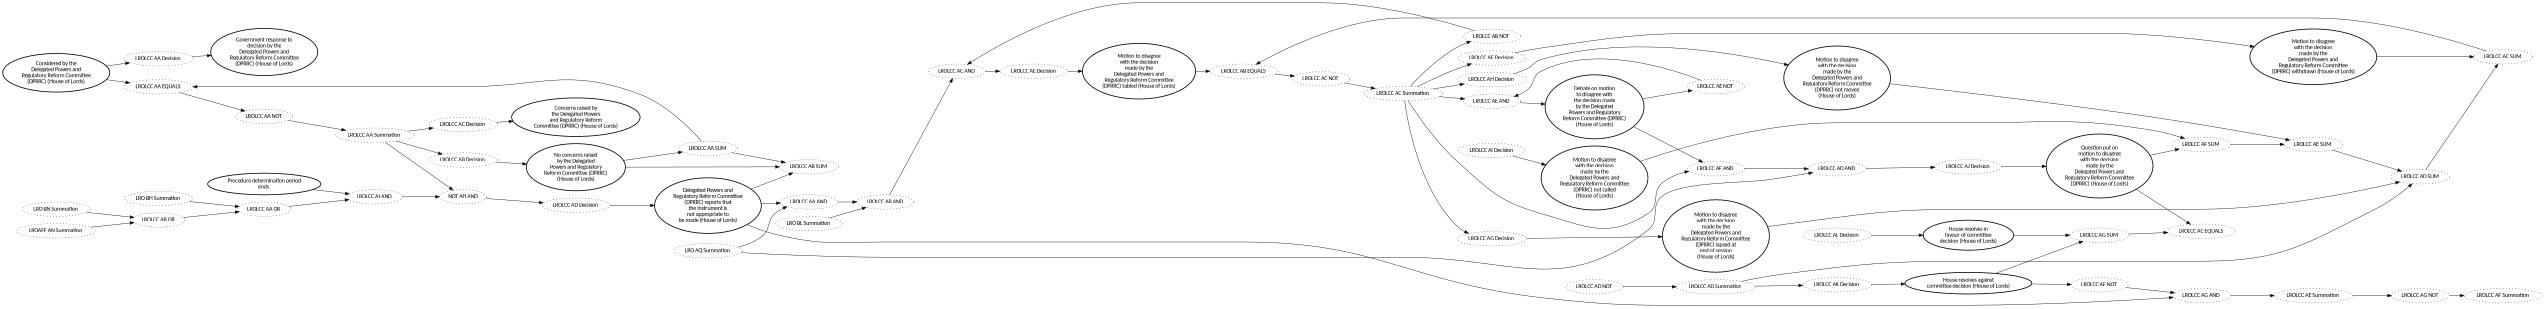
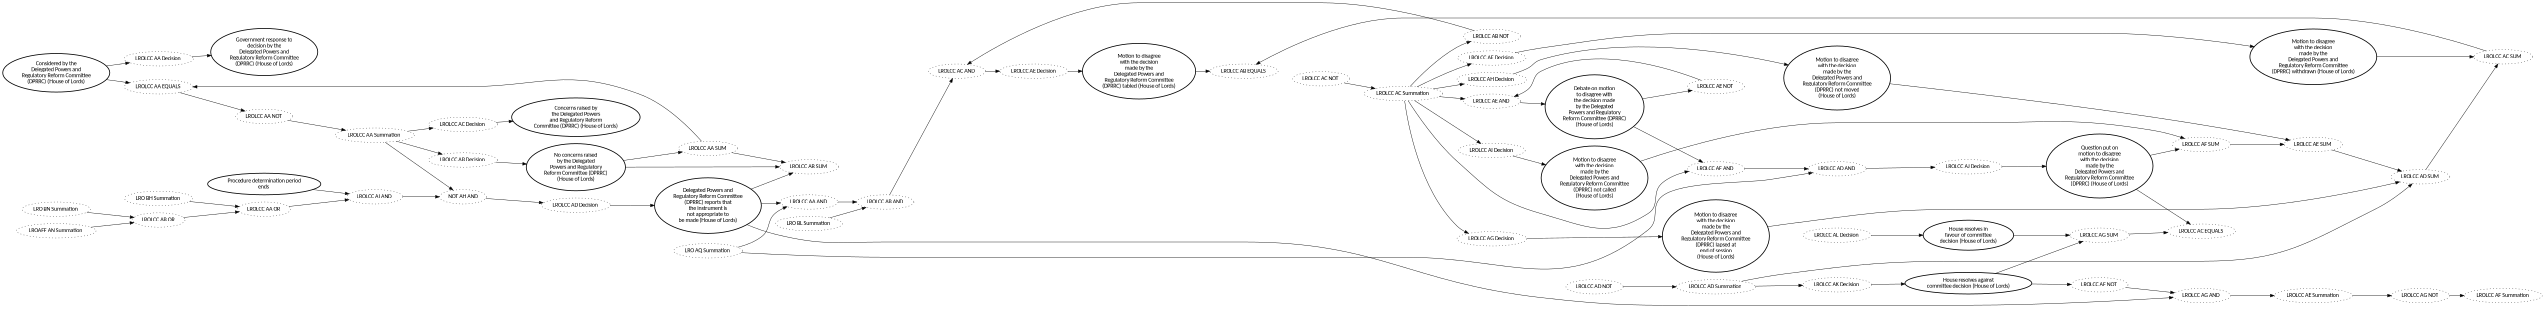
edge "LROLCC AB EQUALS" -> "LROLCC AC NOT": removed
edge "LROLCC AC Summation" -> "LROLCC AI Decision": added
